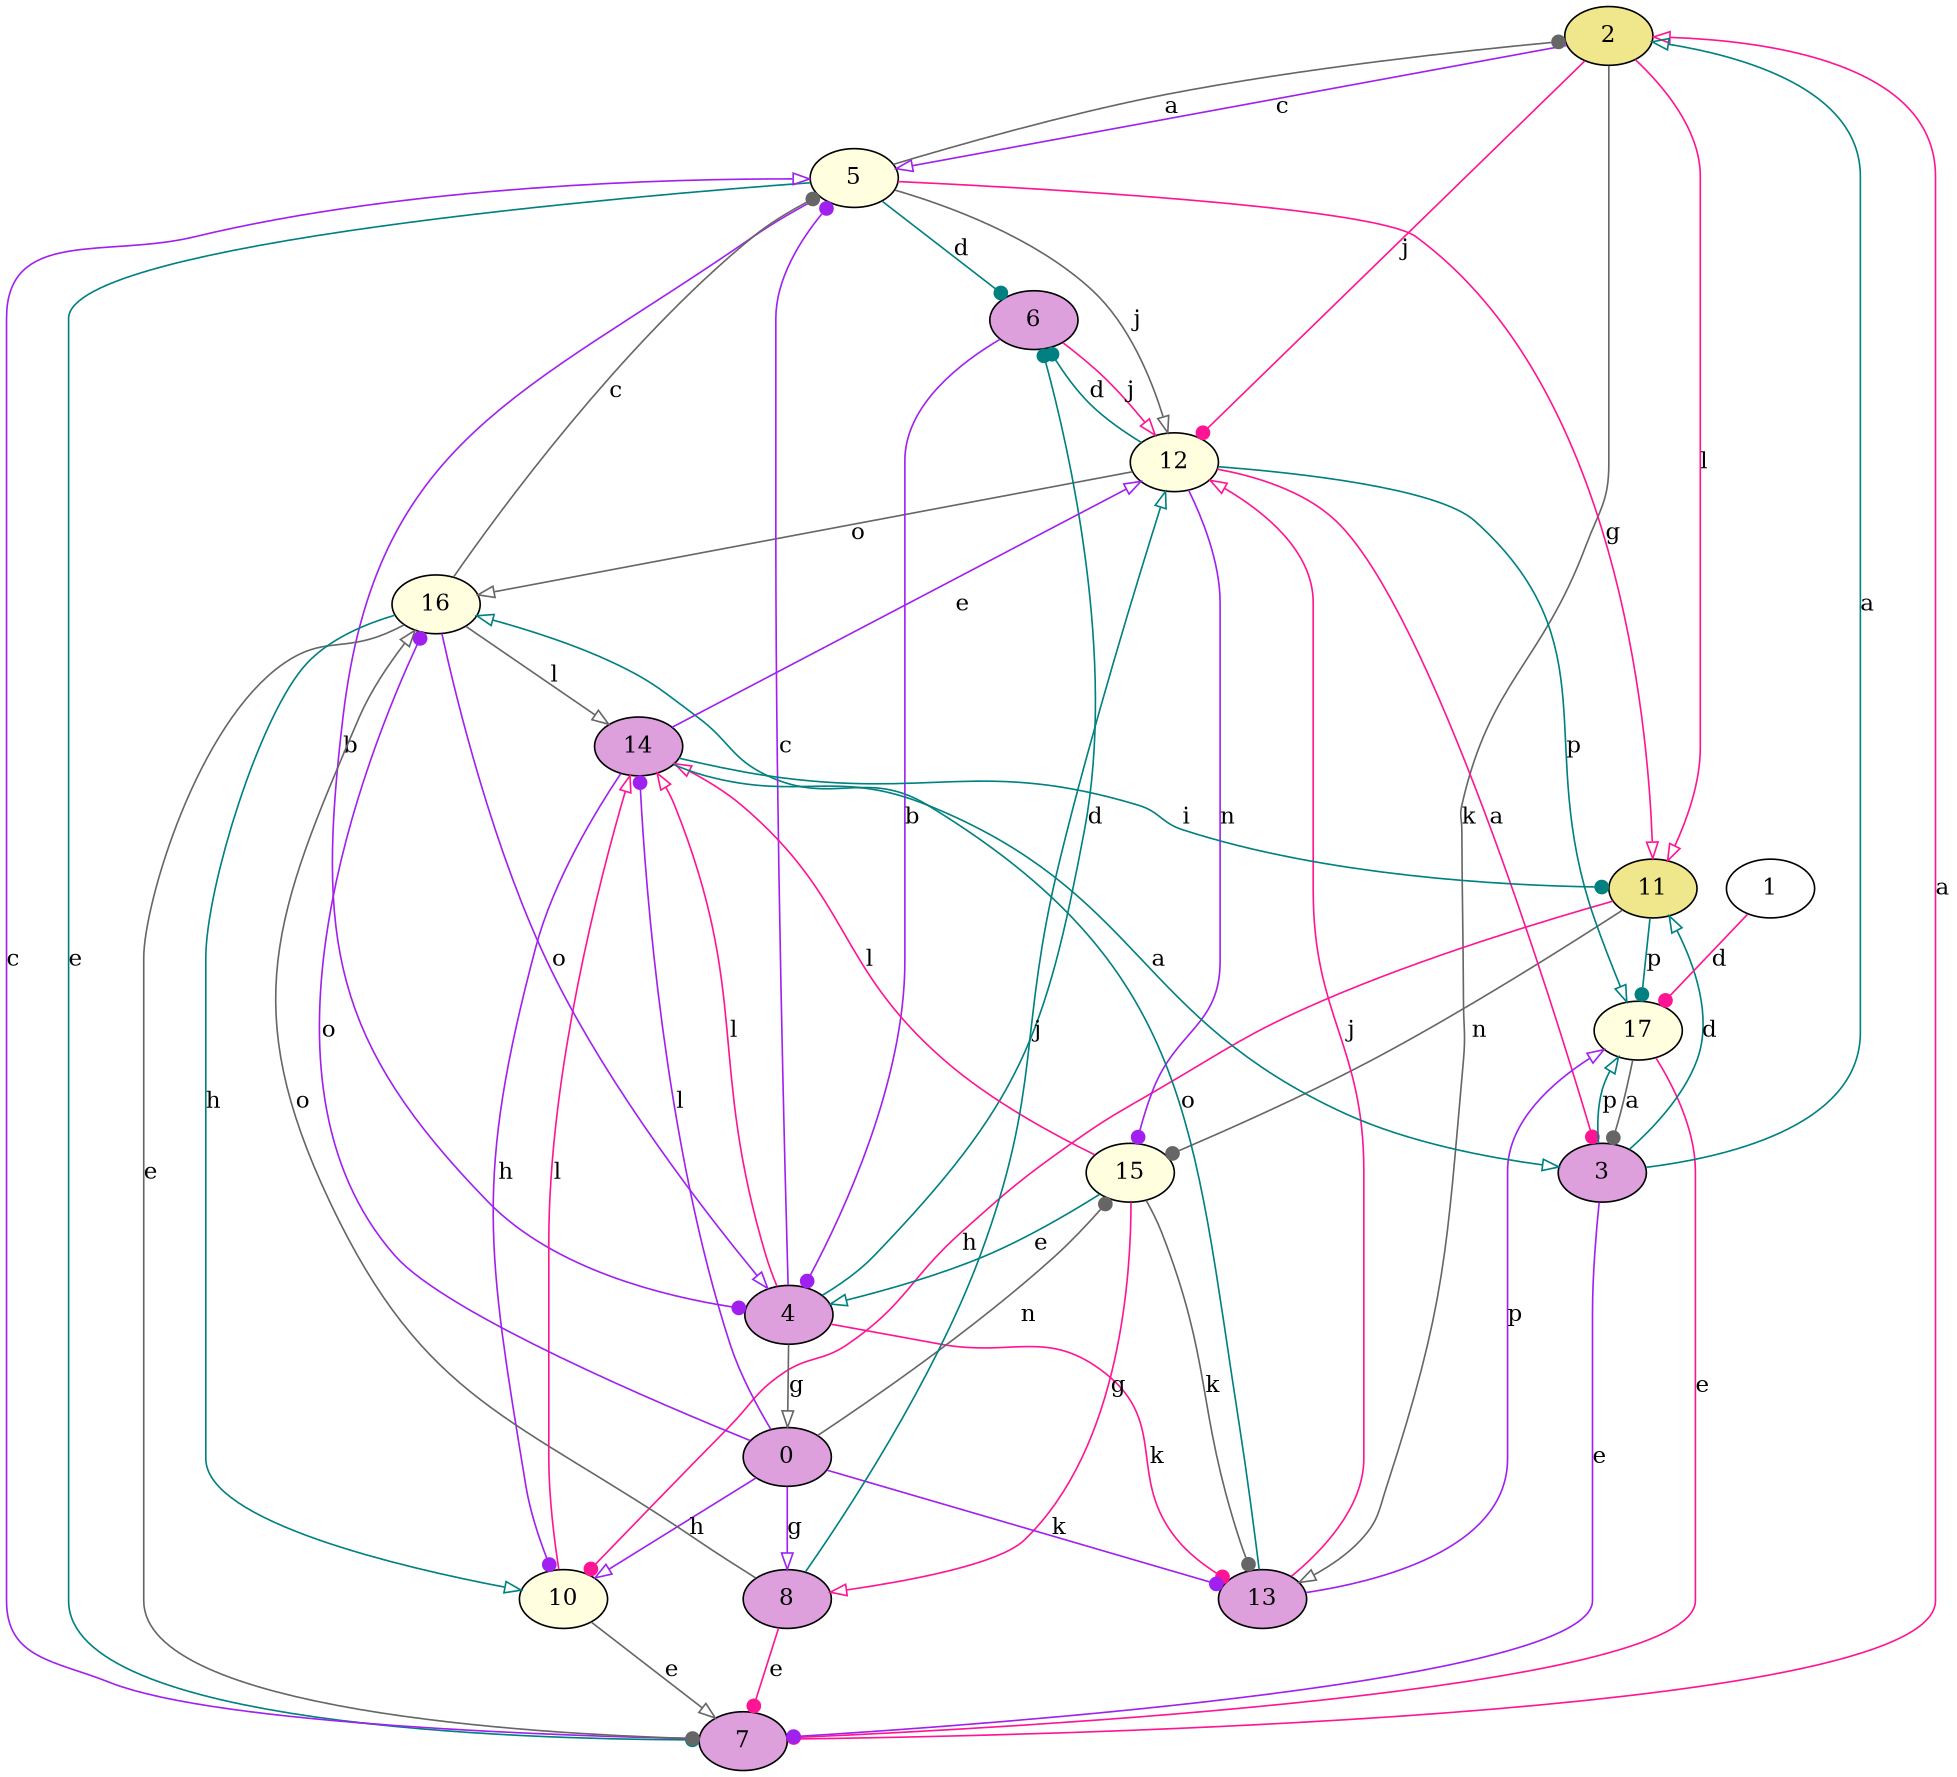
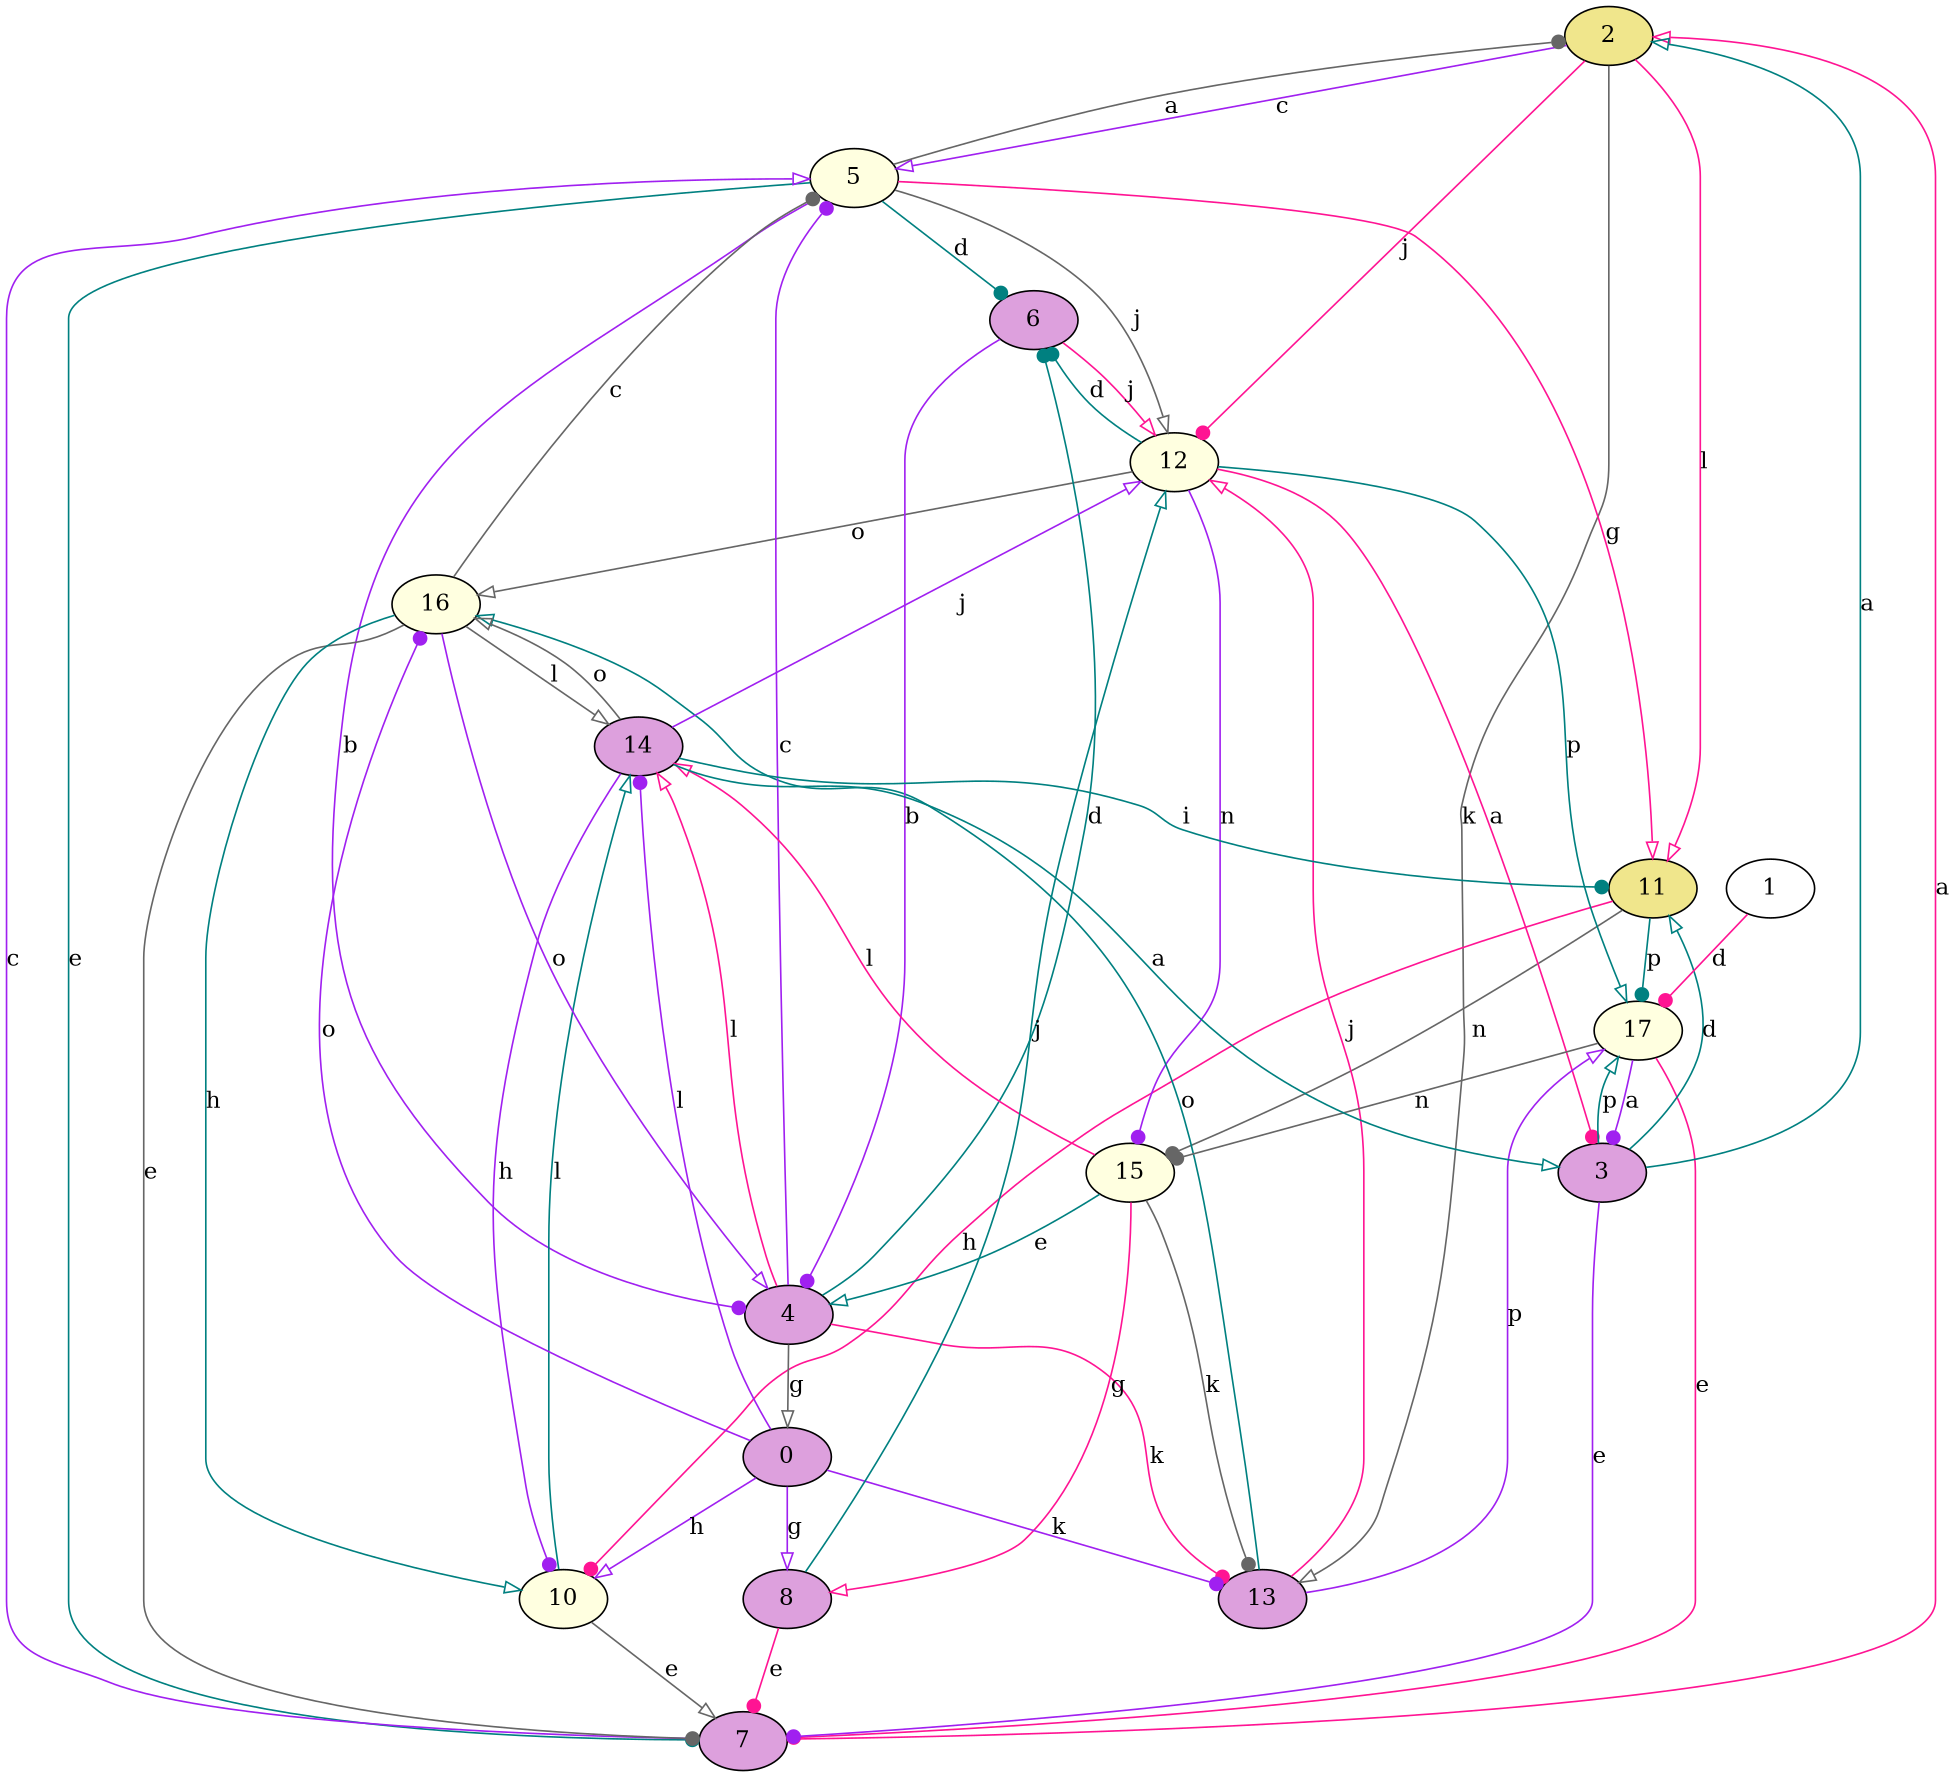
edge "14" -> "12": label "e" -> "j"
edge "17" -> "3": color gray40 -> purple
edge "10" -> "14": color deeppink -> teal
edge "8" -> "16": now "14" -> "16"
edge "0" -> "15": now "17" -> "15"
